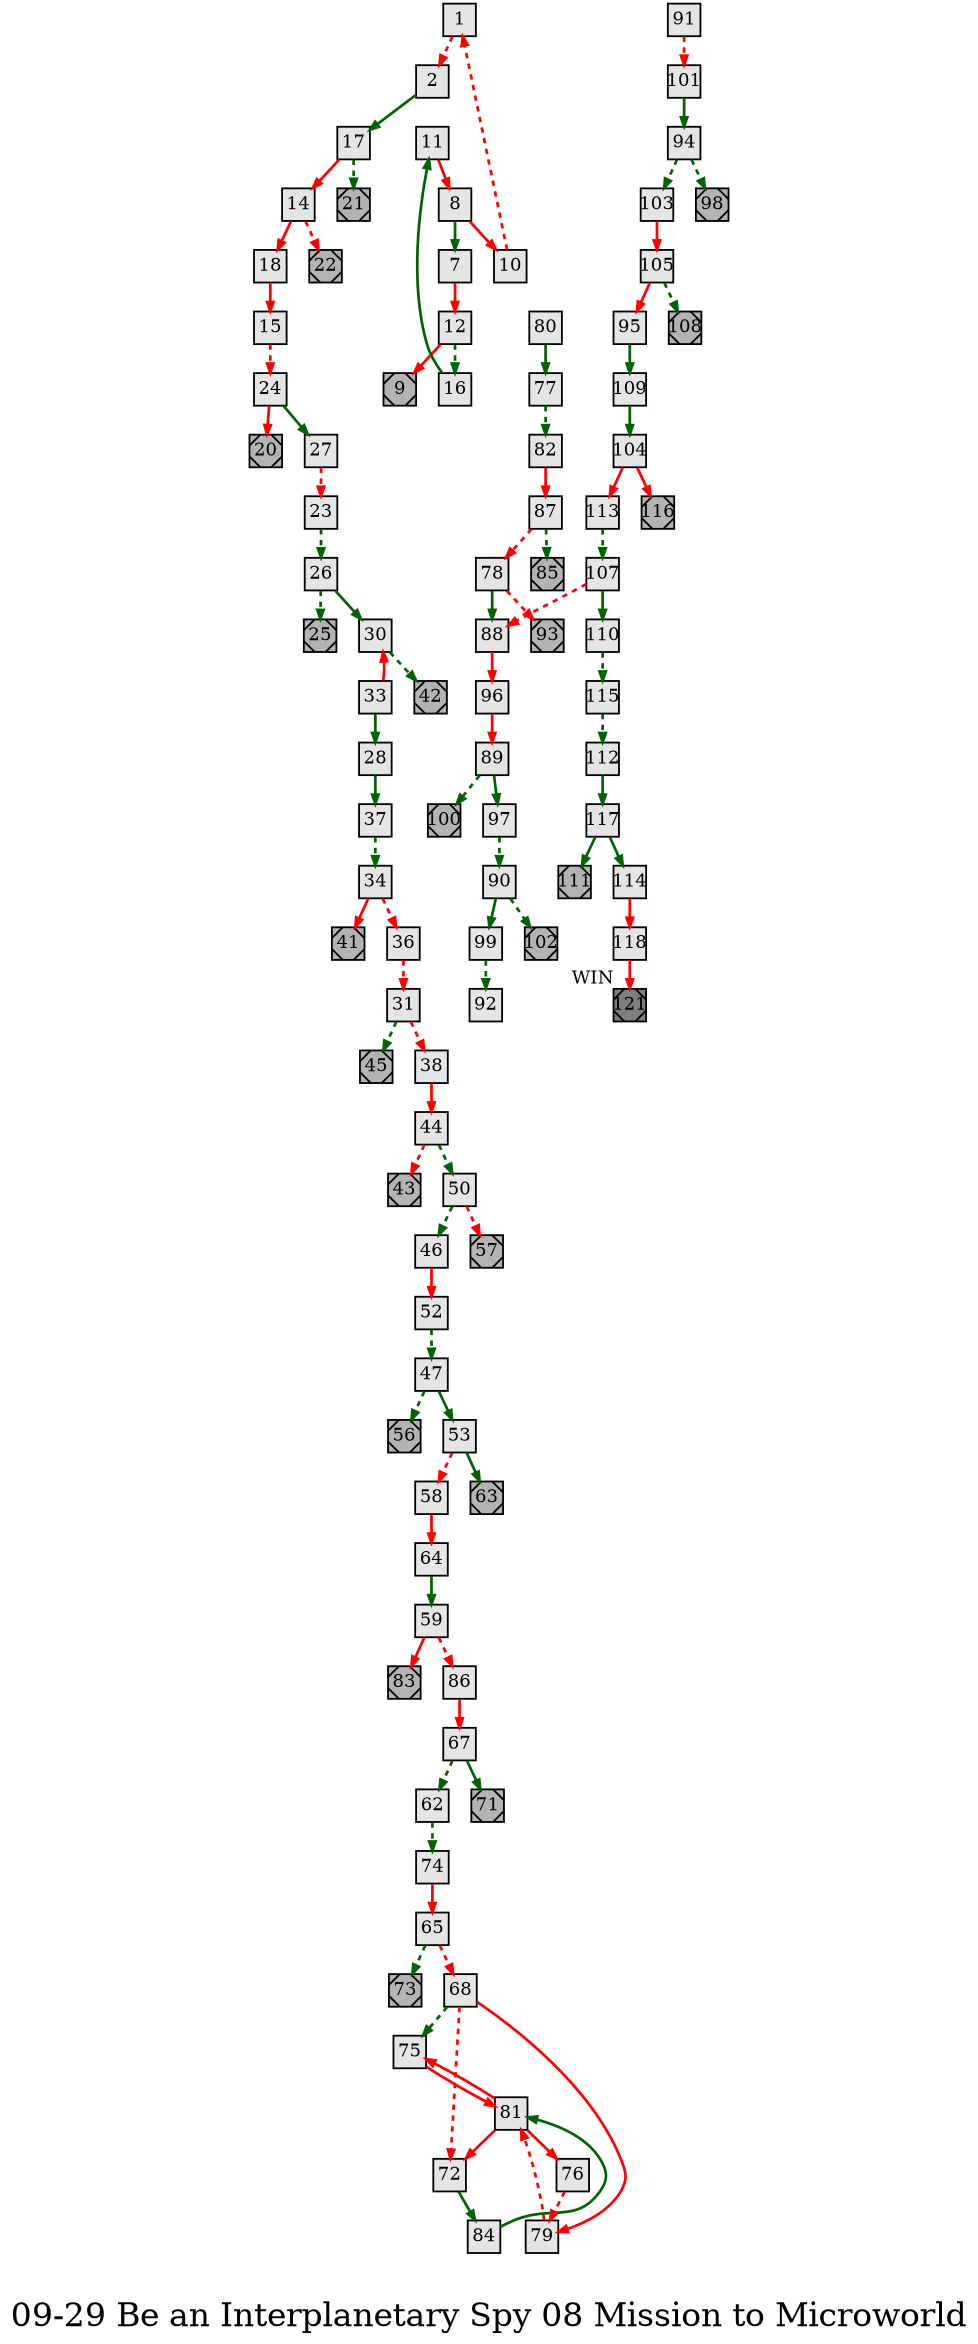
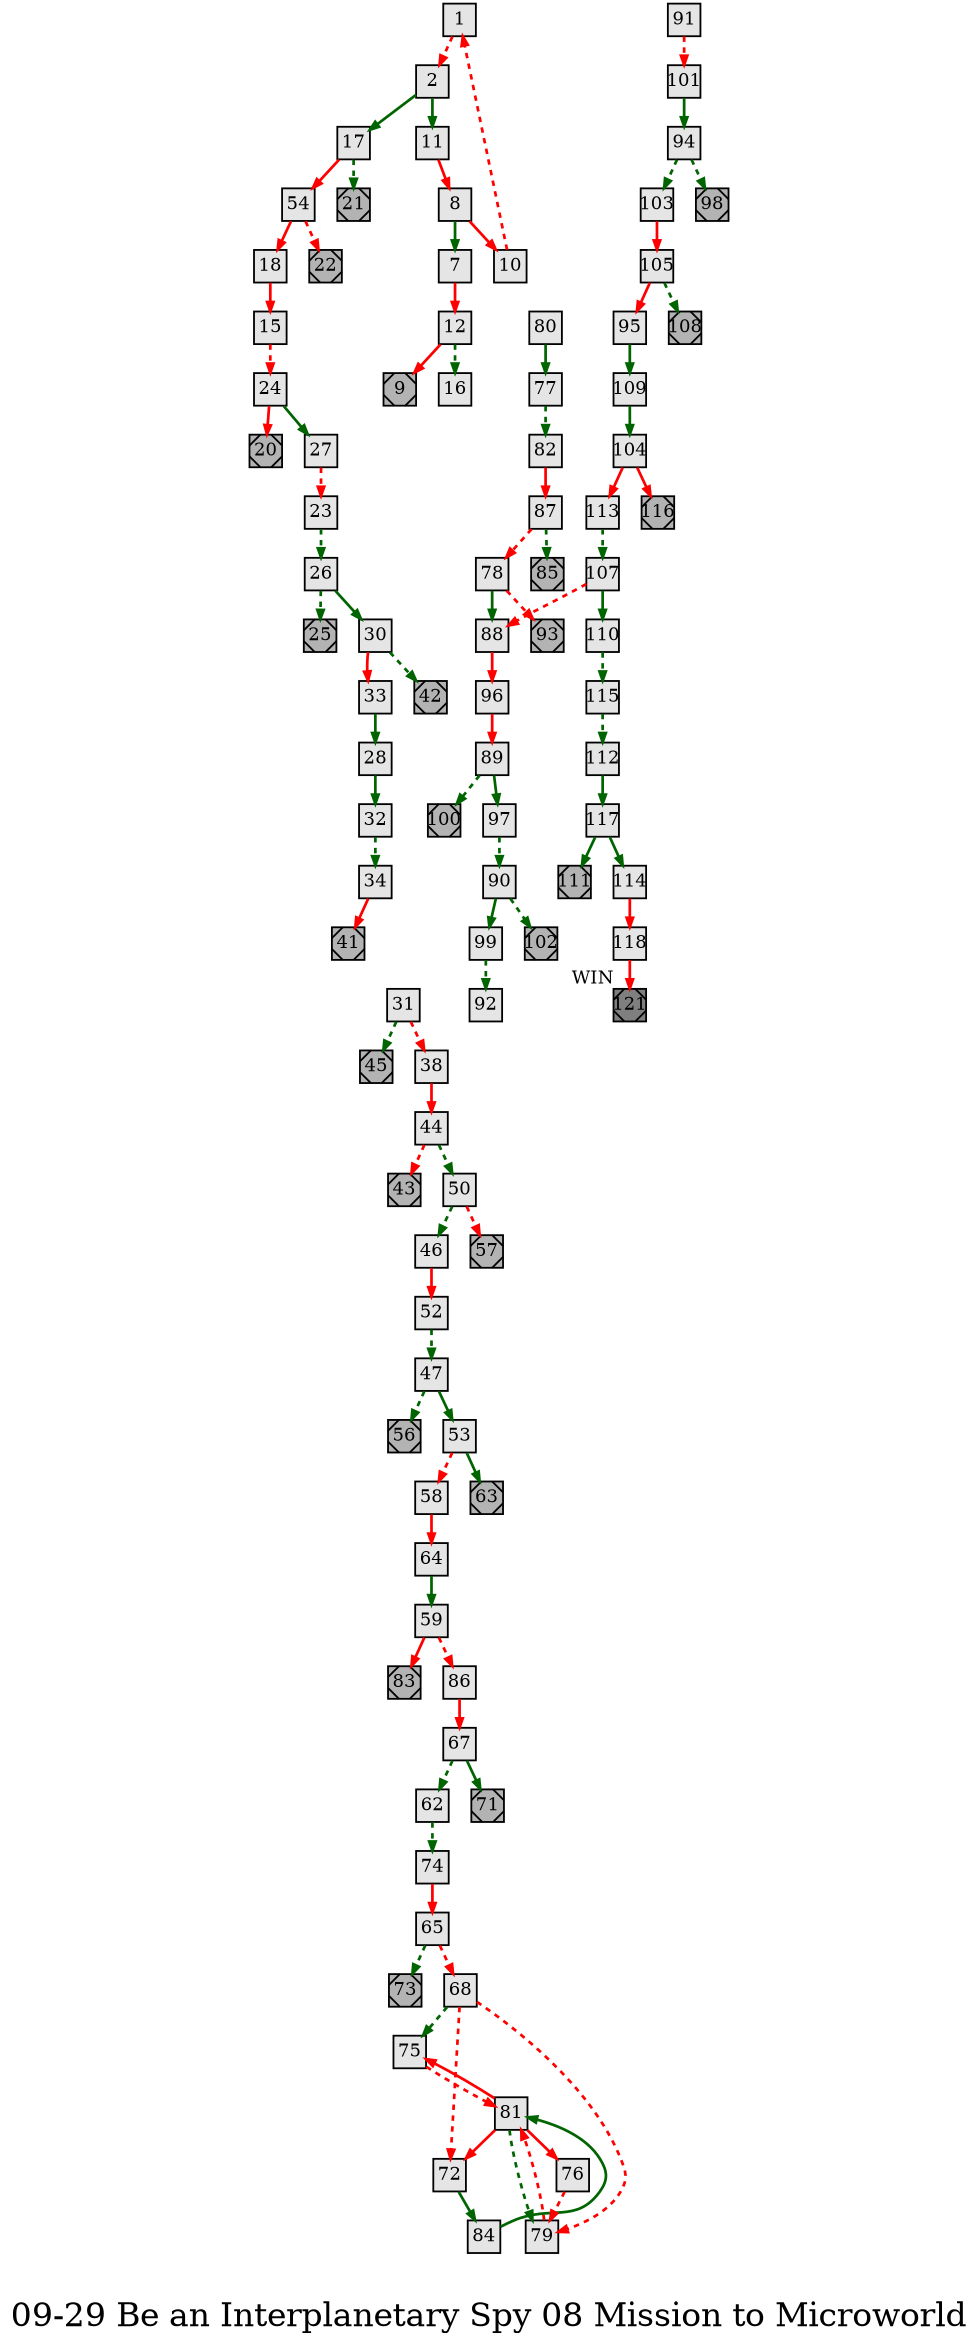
node "14": label "14" -> "54"
edge "16" -> "11": now "2" -> "11"
edge "33" -> "30": reversed
node "37": label "37" -> "32"
node "36": removed
edge "75" -> "81": style solid -> dashed
edge "68" -> "79": style solid -> dashed
edge "81" -> "79": added
